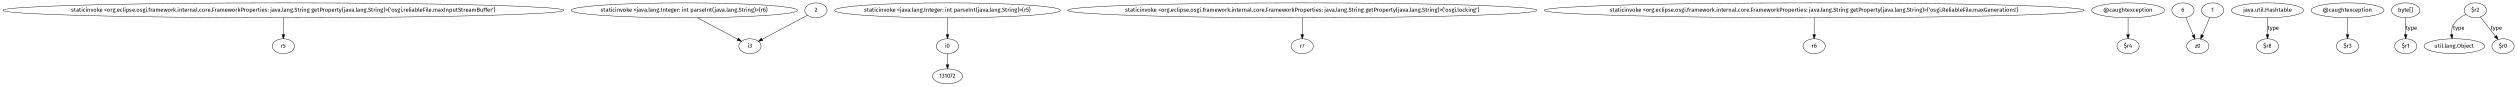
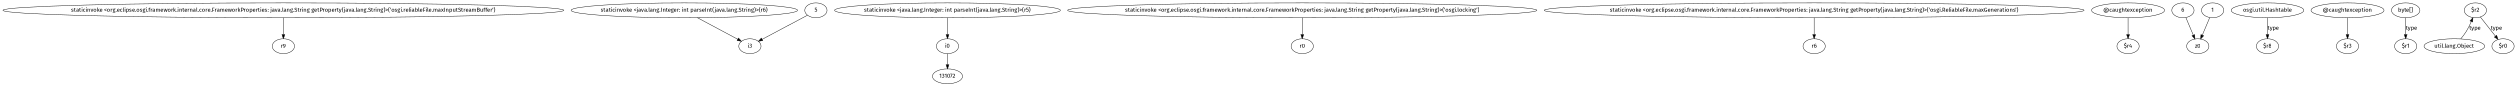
node "2": label "2" -> "5"
node "java.util.Hashtable": label "java.util.Hashtable" -> "osgi.util.Hashtable"
edge "$r2" -> "util.lang.Object": reversed
node "r5": label "r5" -> "r9"
node "r7": label "r7" -> "r0"
